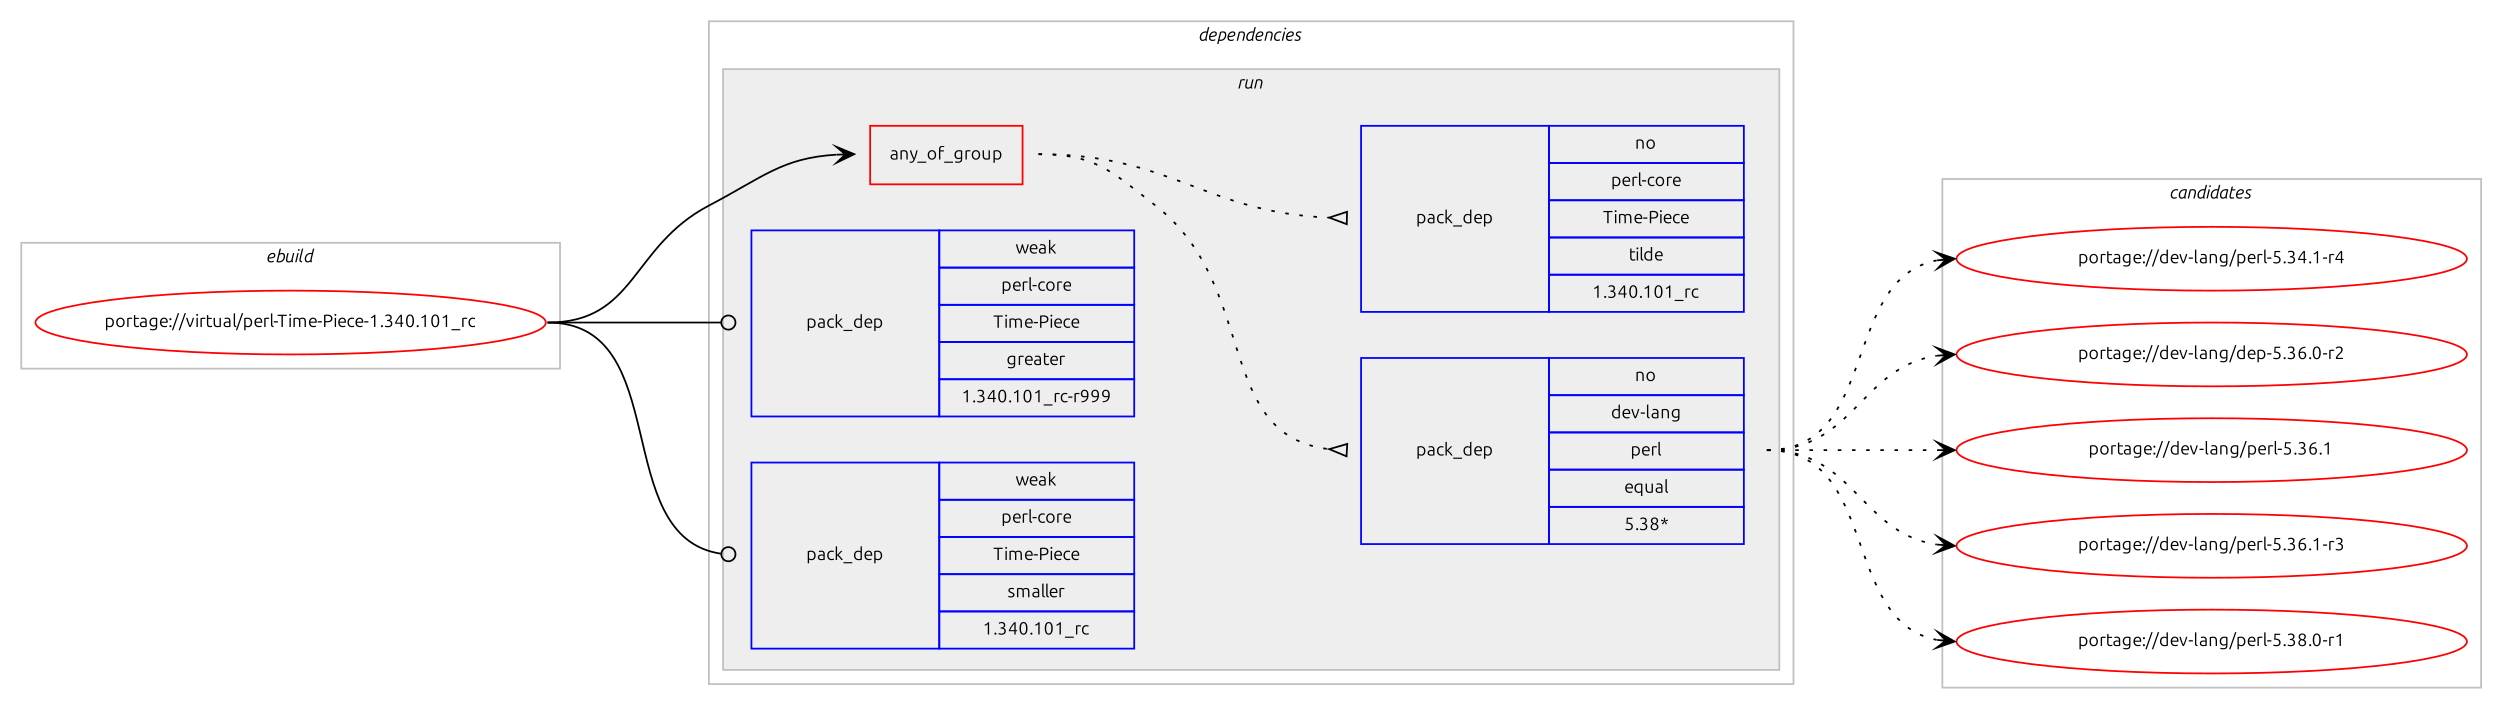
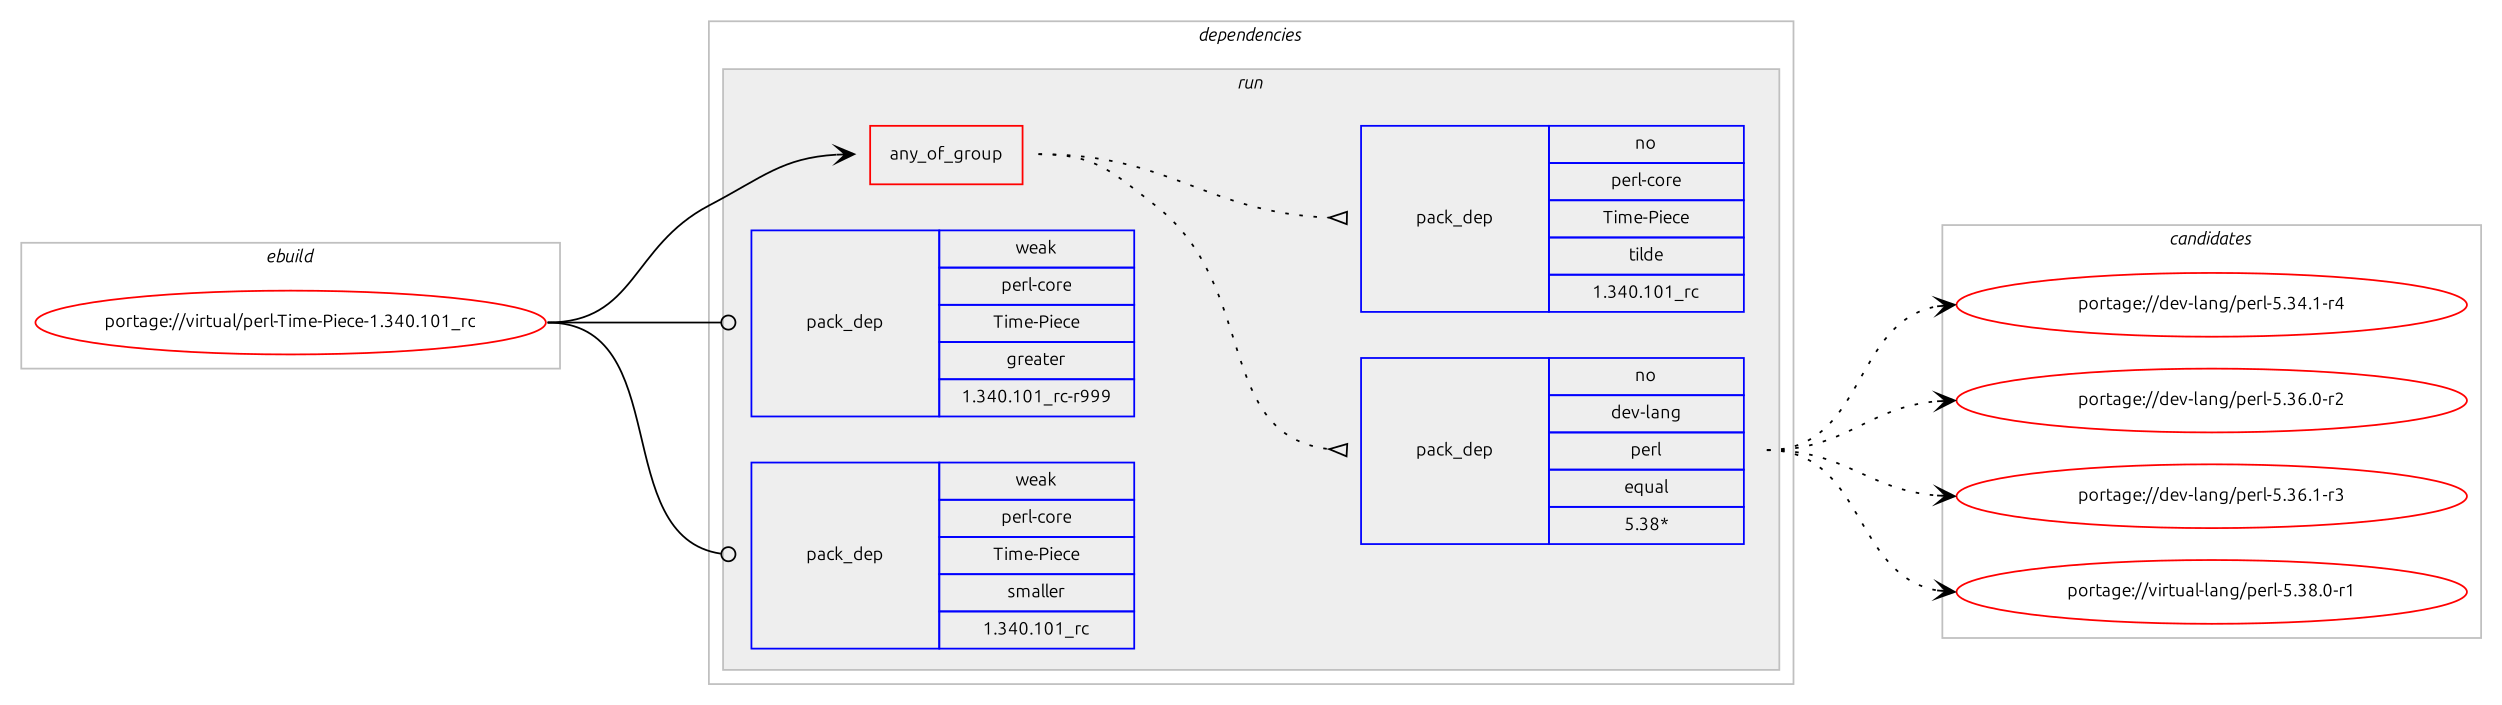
node "portage://dev-lang/dep-5.36.0-r2": label "portage://dev-lang/dep-5.36.0-r2" -> "portage://dev-lang/perl-5.36.0-r2"
node "portage://dev-lang/perl-5.36.1": removed
node "portage://dev-lang/perl-5.38.0-r1": label "portage://dev-lang/perl-5.38.0-r1" -> "portage://virtual-lang/perl-5.38.0-r1"
